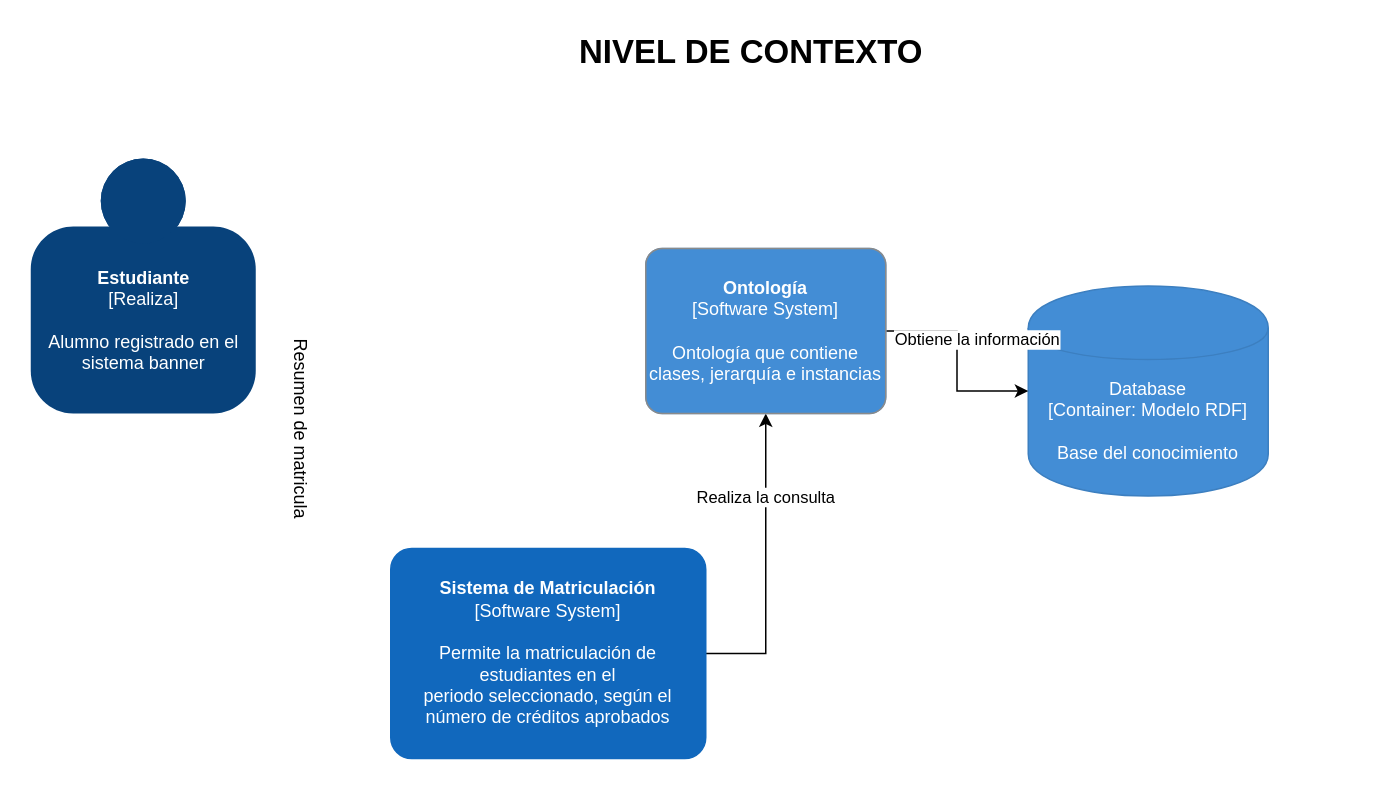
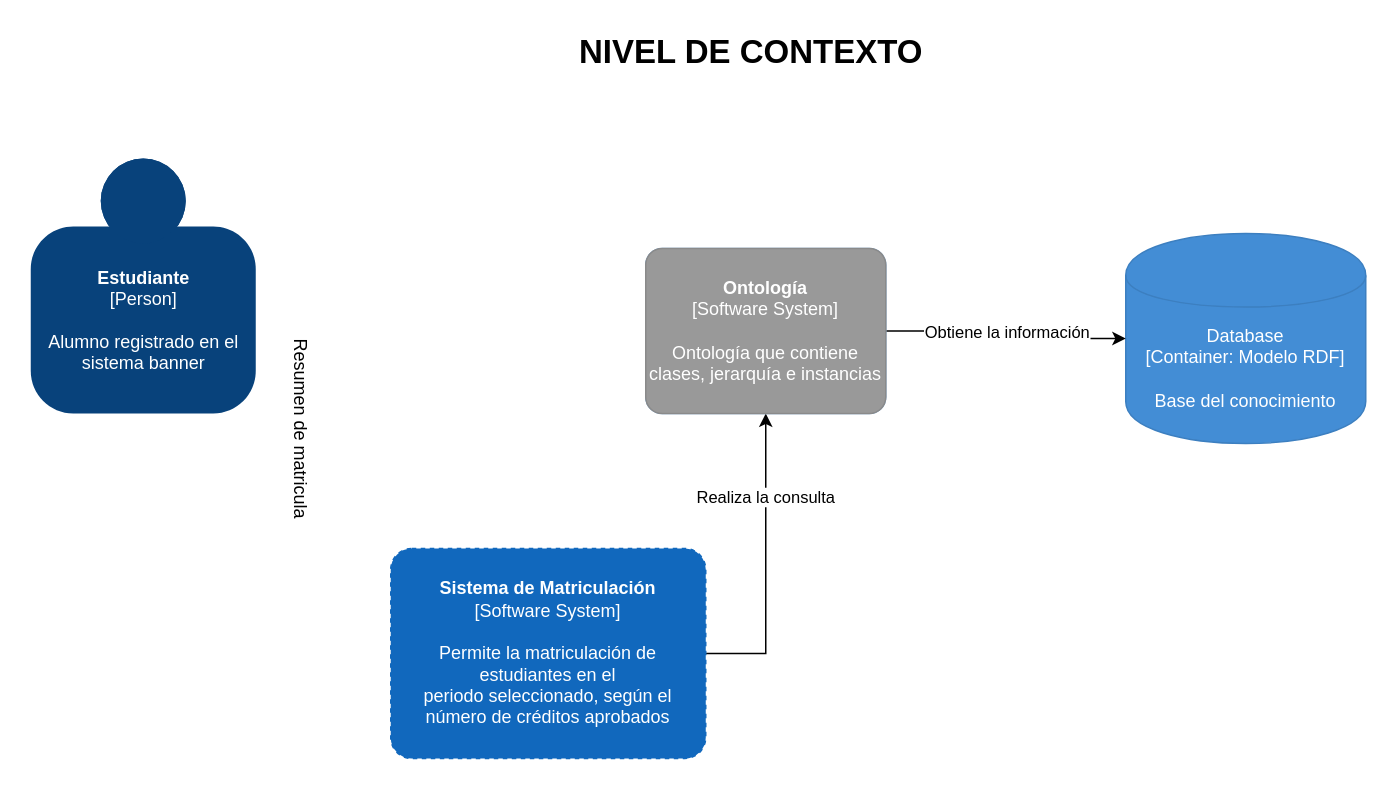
node "Estudiante [Realiza] Alumno registrado en el sistema banner": label "Estudiante [Realiza] Alumno registrado en el sistema banner" -> "Estudiante [Person] Alumno registrado en el sistema banner"
node "Ontología [Software System] Ontología que contiene clases, jerarquía e instancias": fillcolor #438dd5 -> #999999
node "Database [Container: Modelo RDF] Base del conocimiento": moved (1148, 391) -> (1246, 338)
node "Sistema de Matriculación [Software System] Permite la matriculación de estudiantes en el periodo seleccionado, según el número de créditos aprobados": style solid -> dashed
